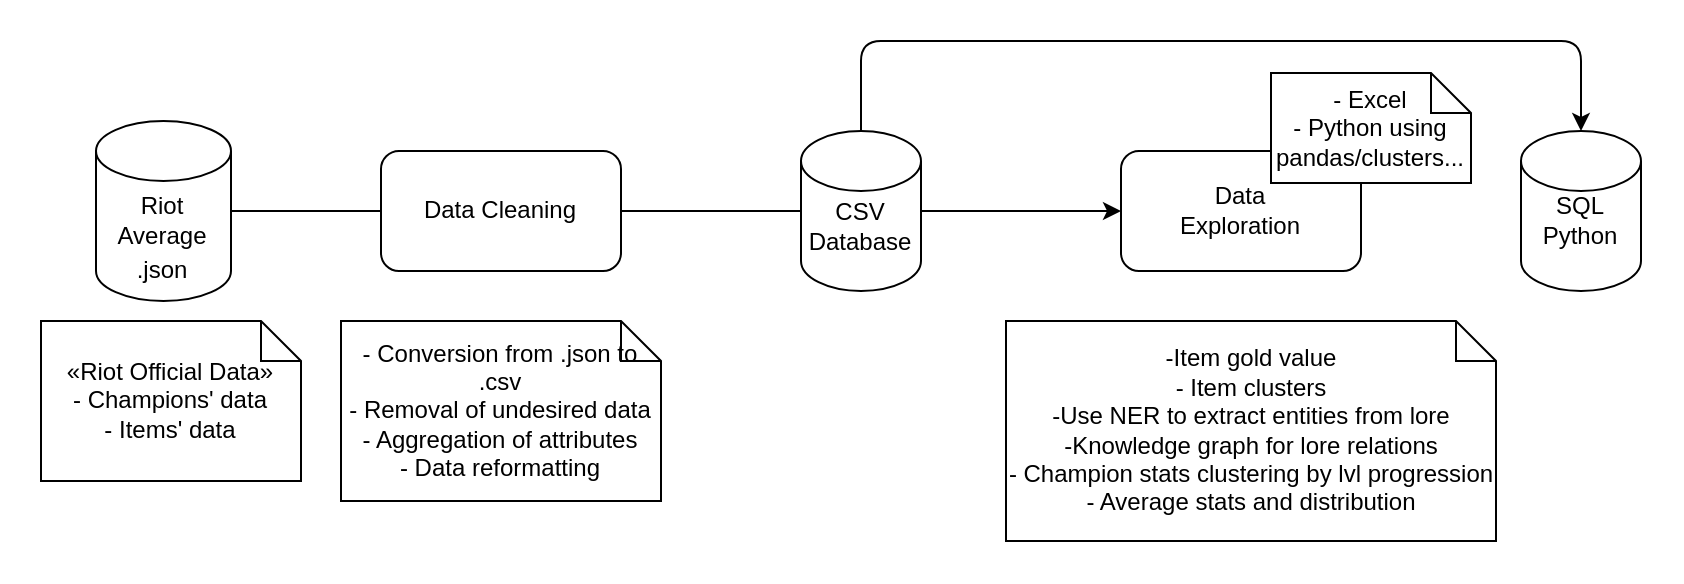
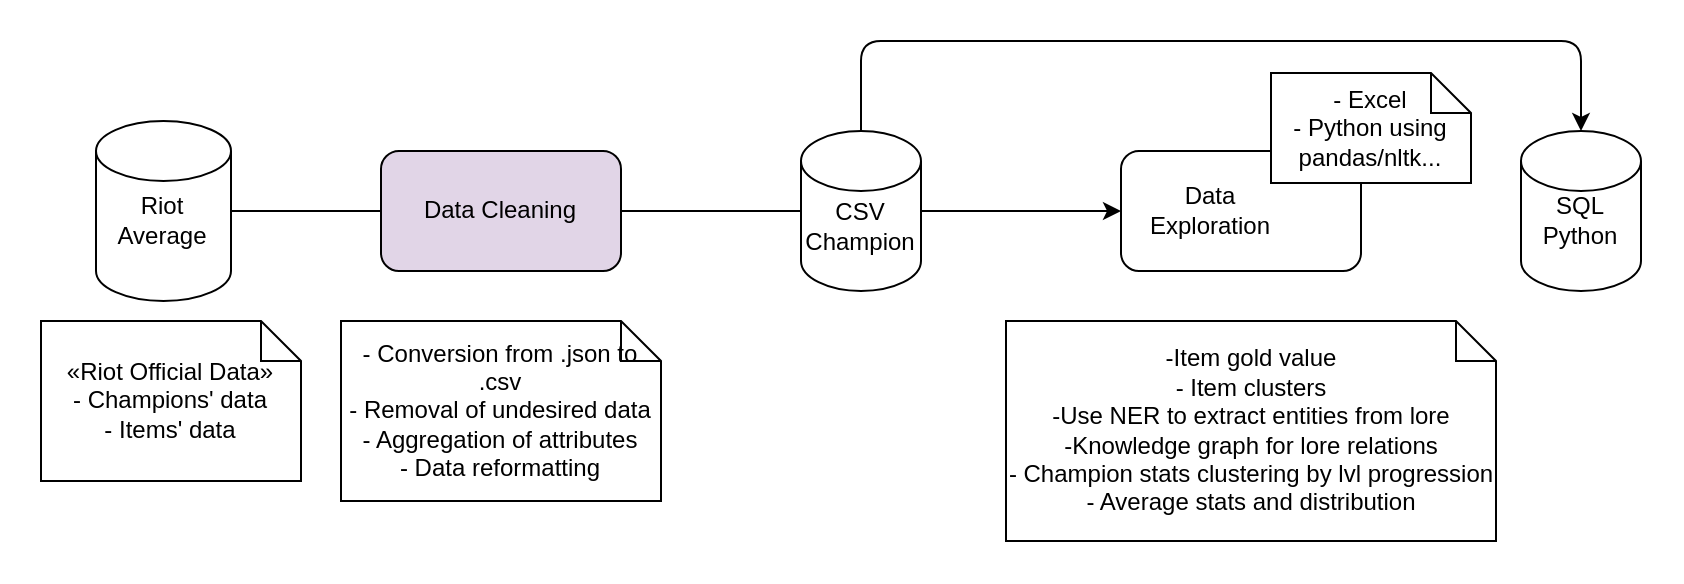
node "- Excel - Python using pandas/clusters...": label "- Excel - Python using pandas/clusters..." -> "- Excel - Python using pandas/nltk..."
node "Data Cleaning": fillcolor #ffffff -> #e1d5e7
node "Data Exploration": moved (1241, 211) -> (1211, 211)
node "CSV Database": label "CSV Database" -> "CSV Champion"
node ".json": removed
